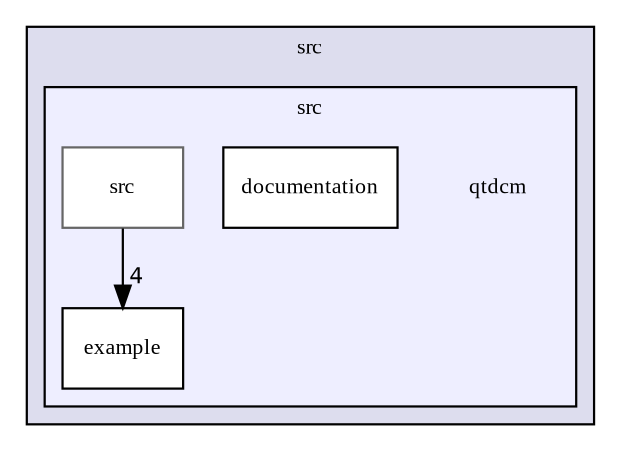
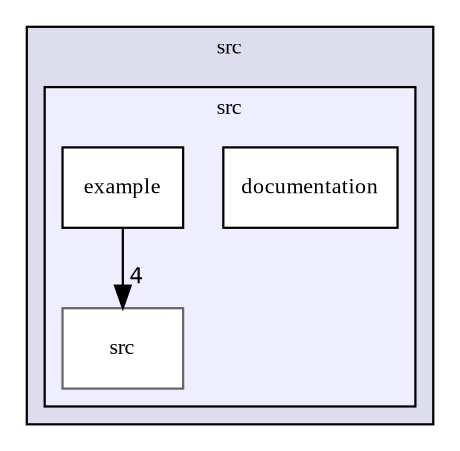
node "qtdcm": removed
edge "src" -> "example": reversed
